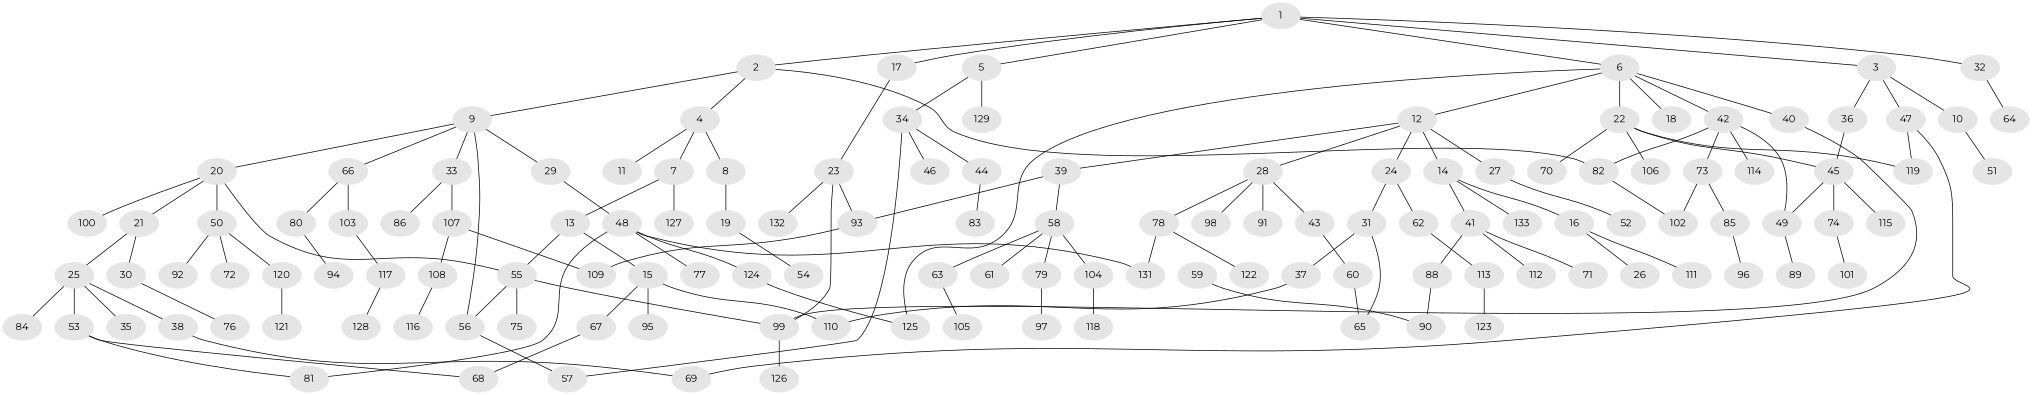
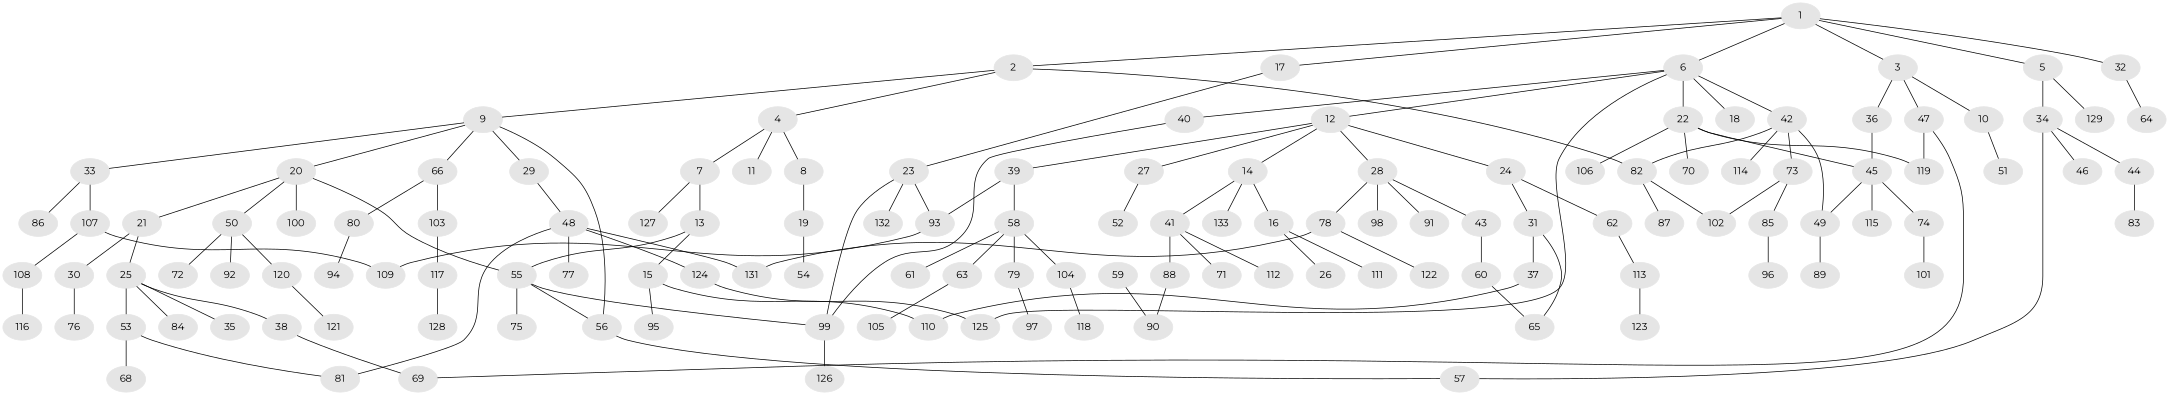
node "87": added
node "67": removed
